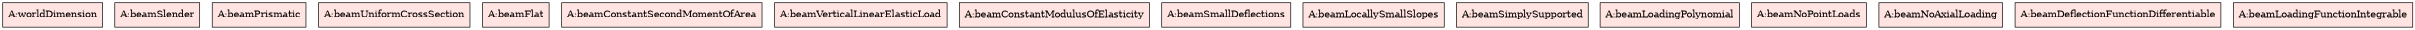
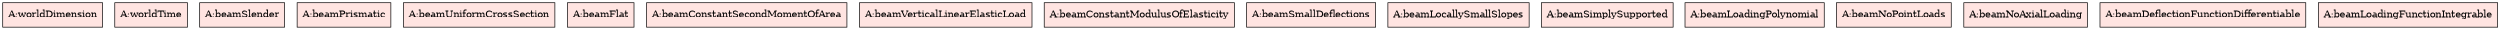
node "A:worldTime": added
